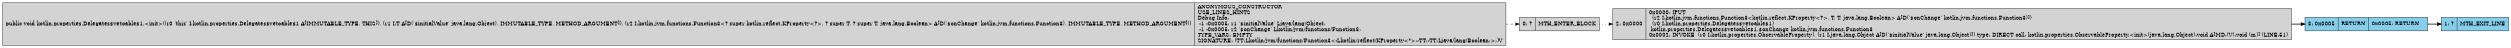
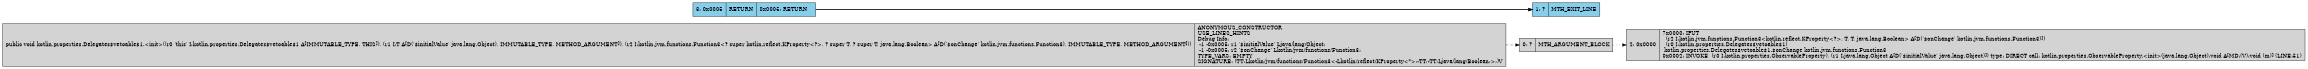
node "2: 0x0000": text "0x0000: IPUT" -> "7x0000: IPUT"
node "0: ?": text "MTH_ENTER_BLOCK" -> "MTH_ARGUMENT_BLOCK"
edge "2: 0x0000" -> "3: 0x0005": removed
